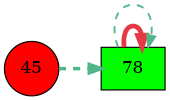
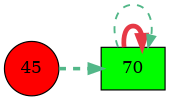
node "78": label "78" -> "70"
